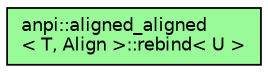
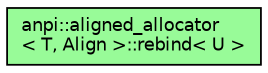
node "anpi::aligned_aligned < T, Align >::rebind< U >": label "anpi::aligned_aligned < T, Align >::rebind< U >" -> "anpi::aligned_allocator < T, Align >::rebind< U >"
